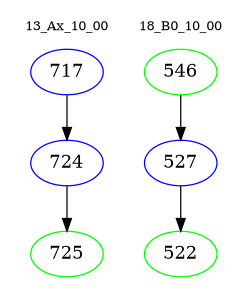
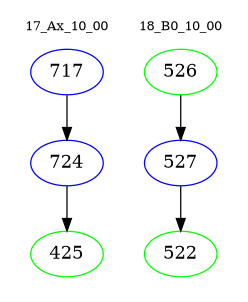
cluster "13_Ax_10_00": label "13_Ax_10_00" -> "17_Ax_10_00"
node "546": label "546" -> "526"
node "725": label "725" -> "425"
